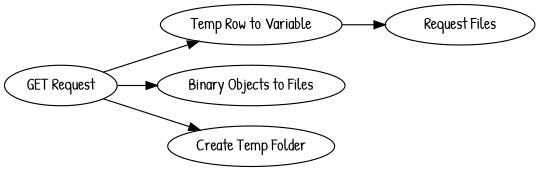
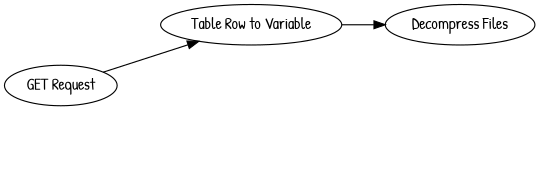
node "Temp Row to Variable": label "Temp Row to Variable" -> "Table Row to Variable"
node "Request Files": label "Request Files" -> "Decompress Files"
node "Binary Objects to Files": removed
node "Create Temp Folder": removed
